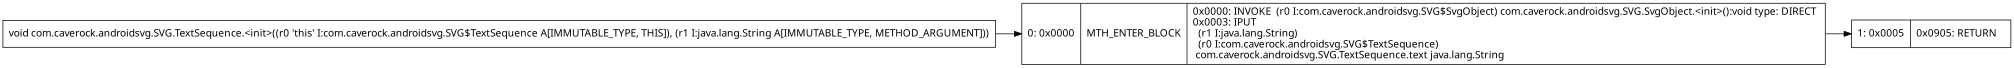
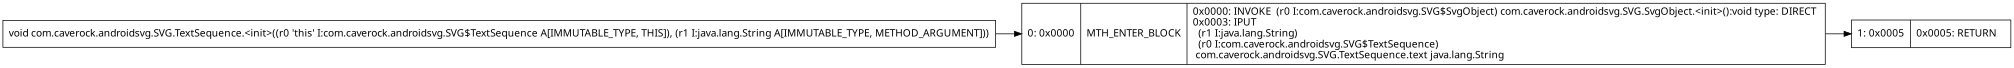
node "1: 0x0005": text "0x0905: RETURN" -> "0x0005: RETURN"
